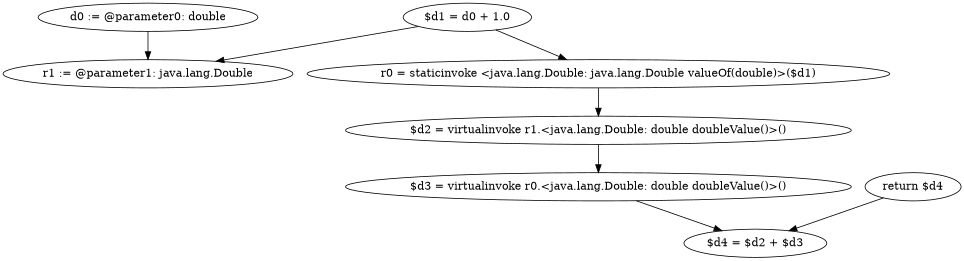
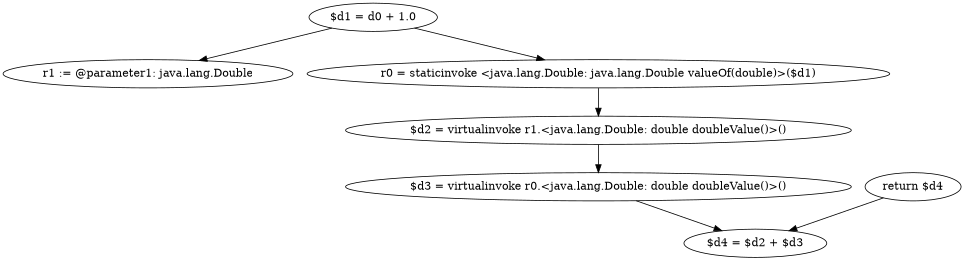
node "d0 := @parameter0: double": removed
